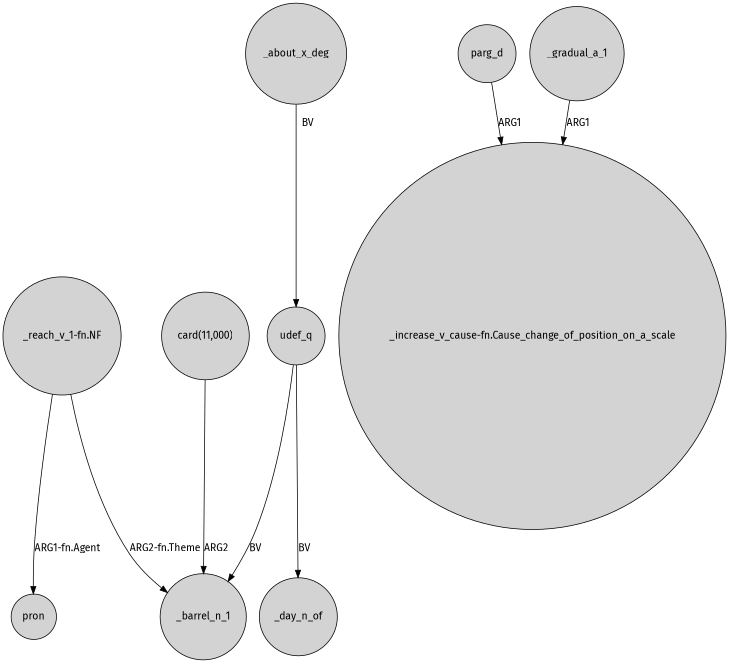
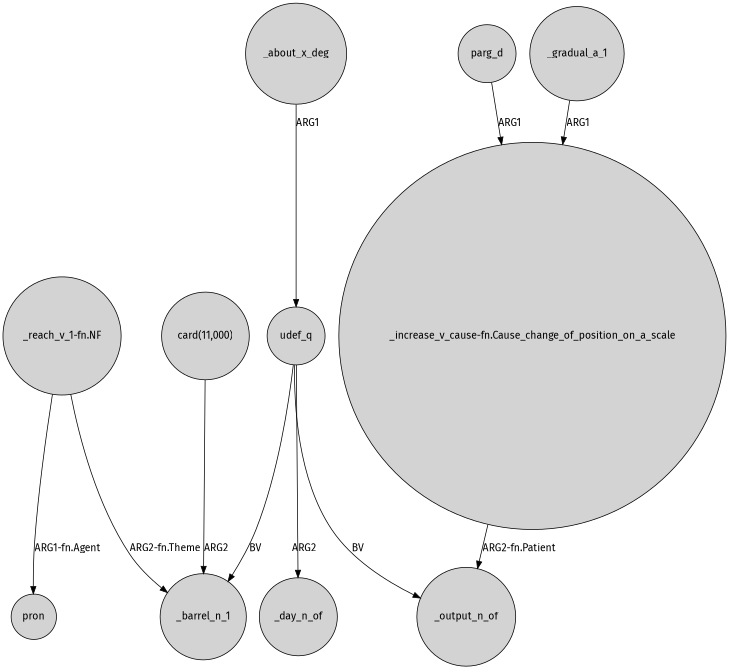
edge "_about_x_deg" -> "udef_q": label "BV" -> "ARG1"
edge "udef_q" -> "_day_n_of": label "BV" -> "ARG2"
node "_output_n_of": added
